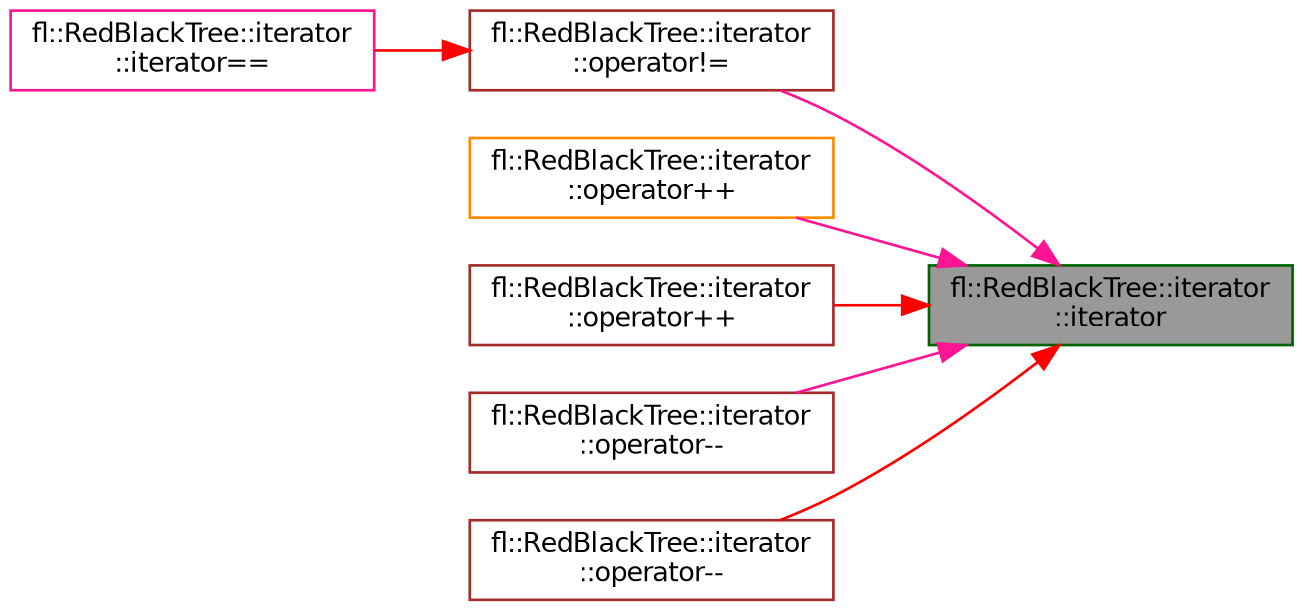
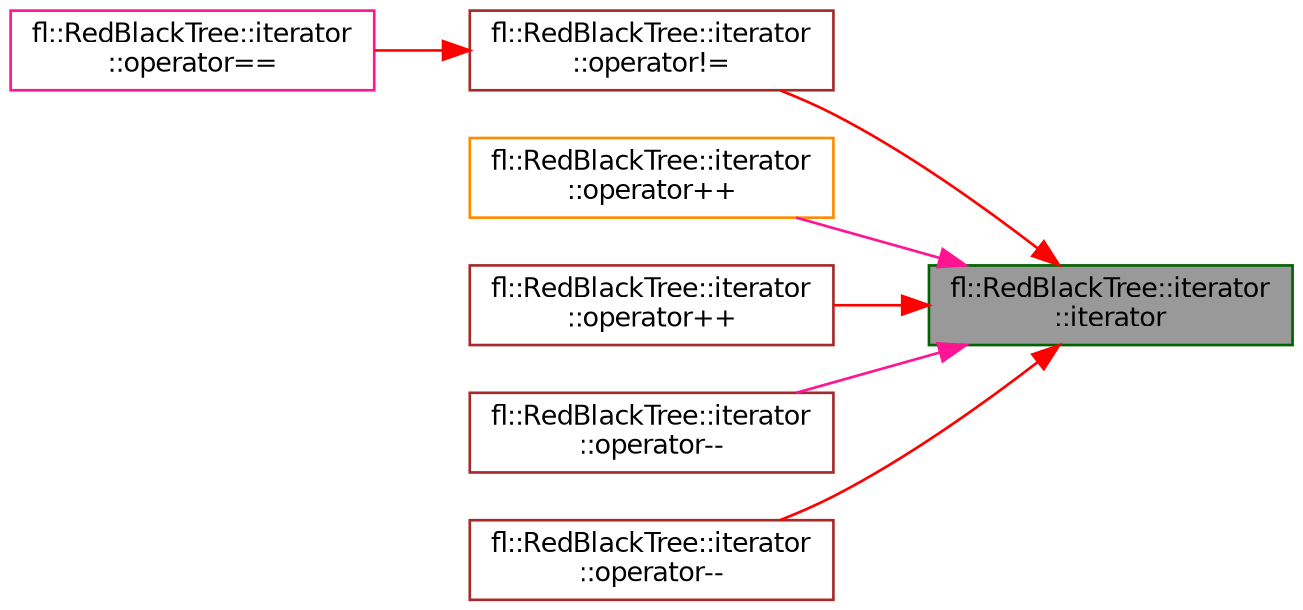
node "fl::RedBlackTree::iterator ::iterator==": label "fl::RedBlackTree::iterator ::iterator==" -> "fl::RedBlackTree::iterator ::operator=="
edge "fl::RedBlackTree::iterator ::operator!=" -> "fl::RedBlackTree::iterator ::iterator": color deeppink -> red
